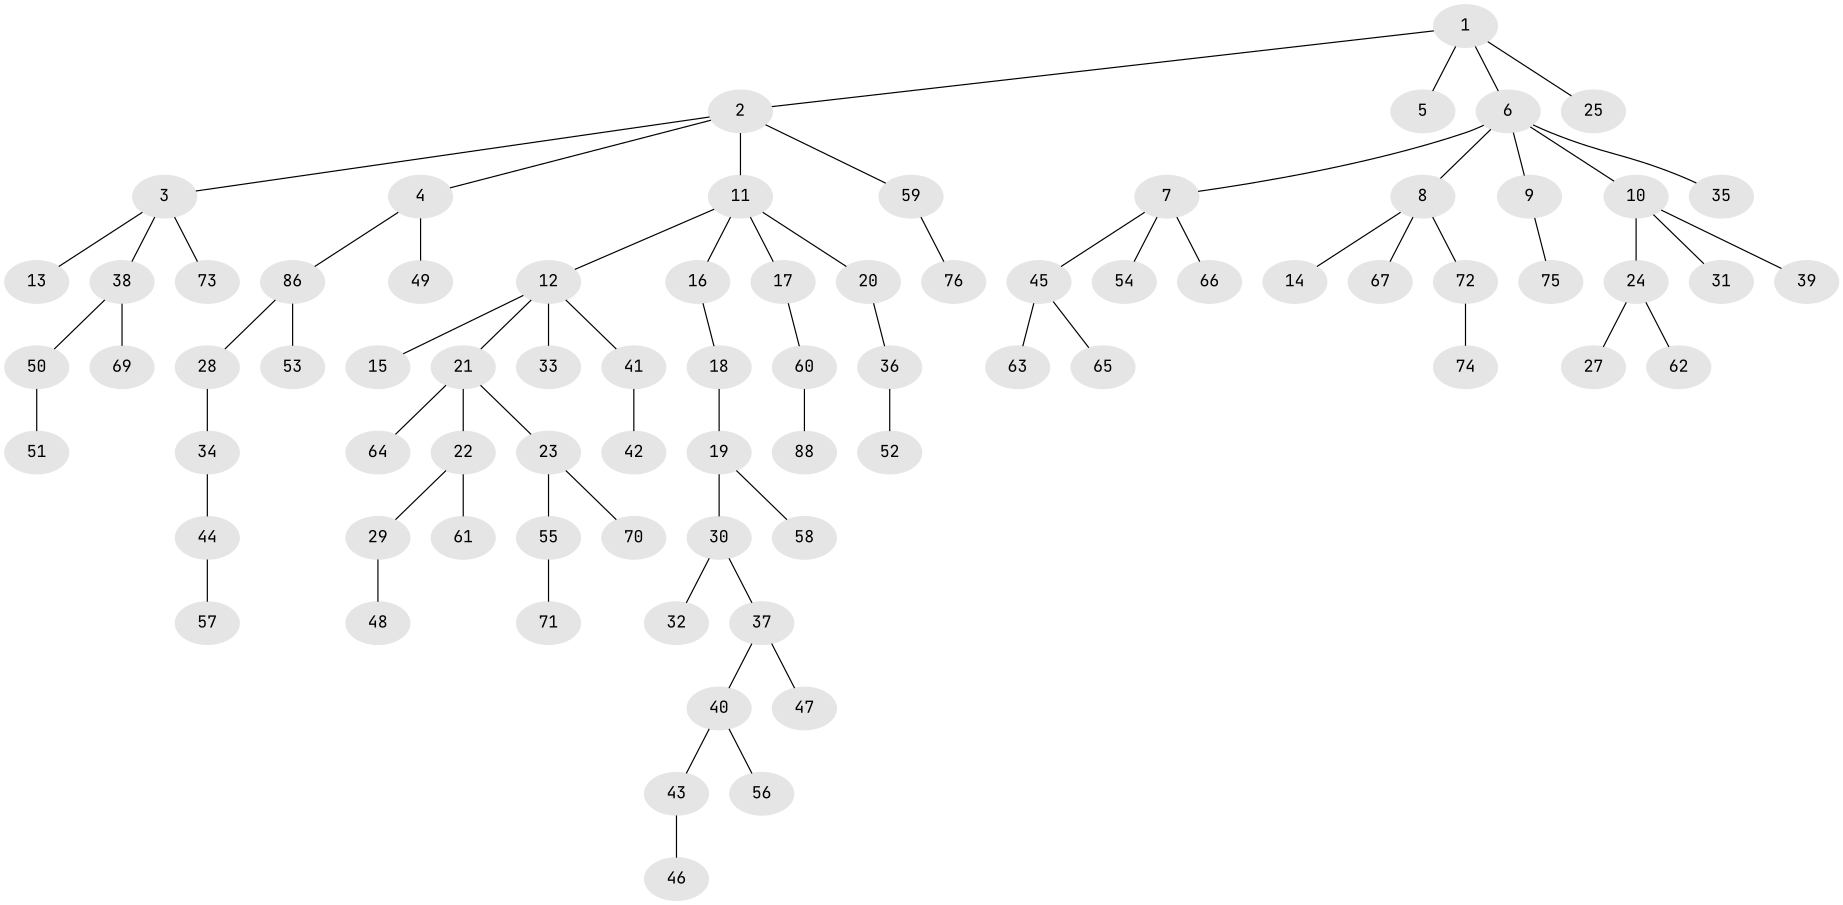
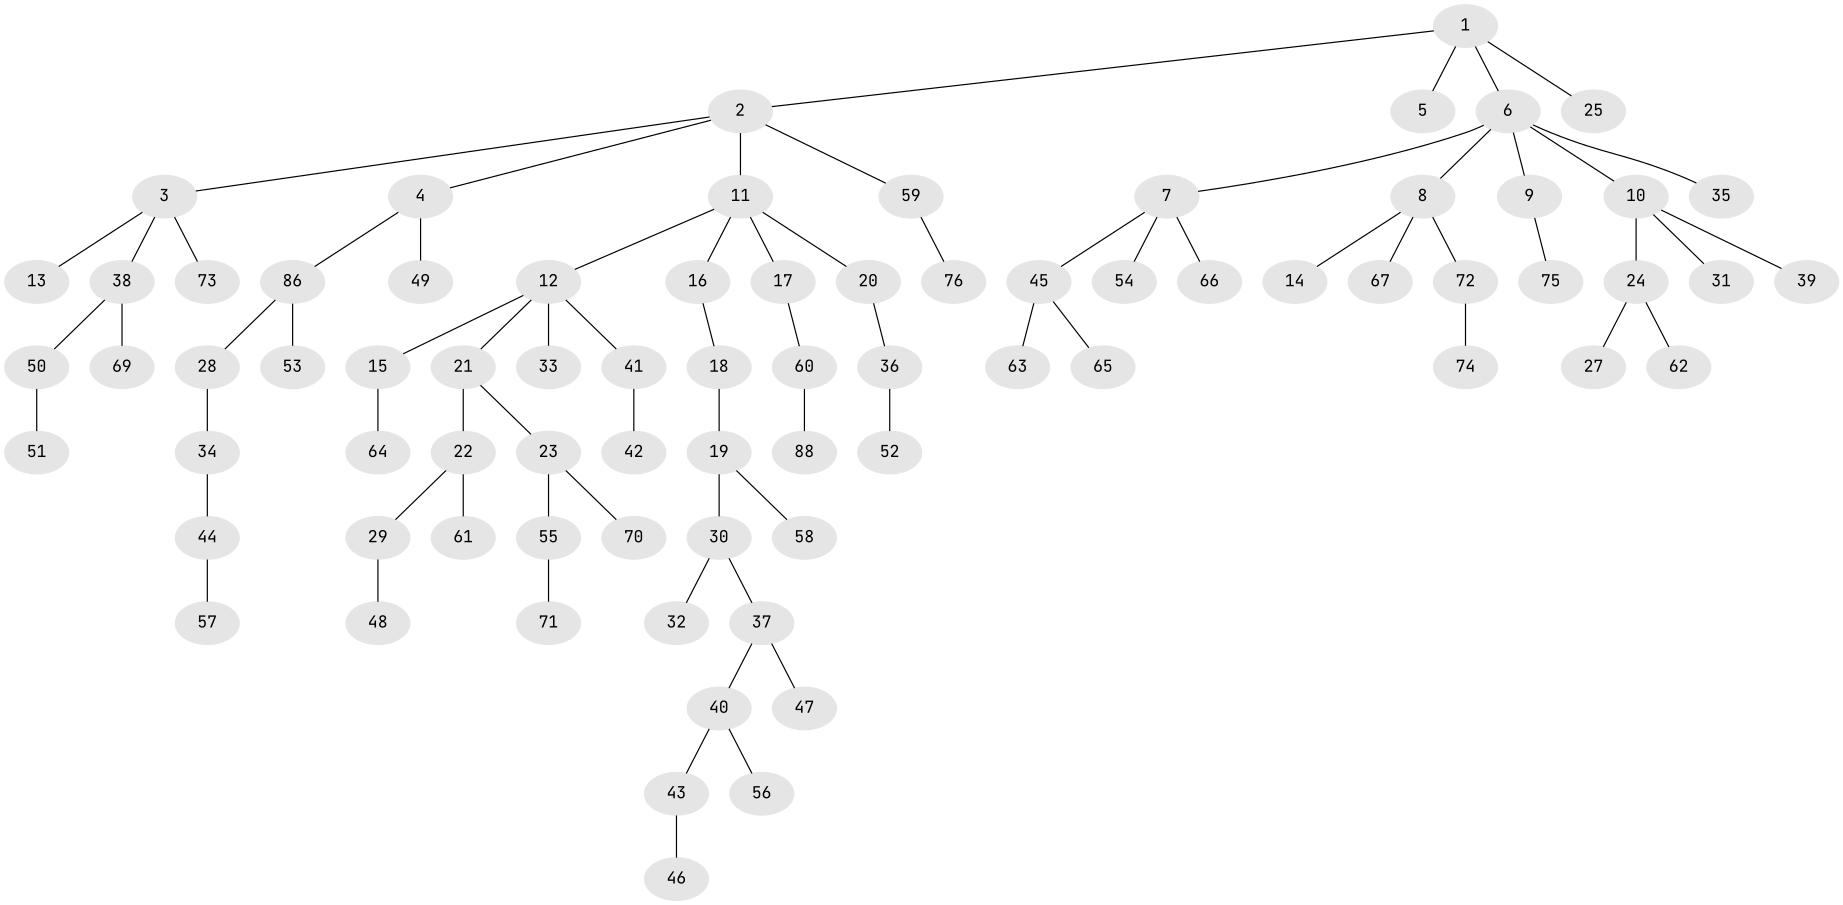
edge "21" -- "64": now "15" -- "64"
